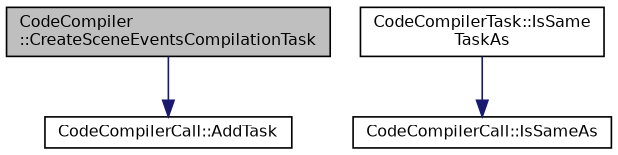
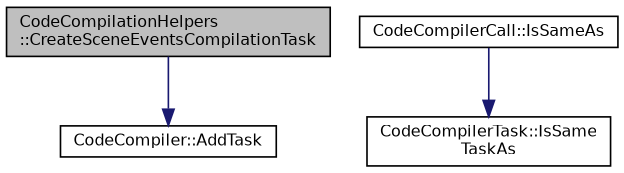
node "CodeCompiler ::CreateSceneEventsCompilationTask": label "CodeCompiler ::CreateSceneEventsCompilationTask" -> "CodeCompilationHelpers ::CreateSceneEventsCompilationTask"
edge "CodeCompilerTask::IsSame TaskAs" -> "CodeCompilerCall::IsSameAs": reversed
node "CodeCompilerCall::AddTask": label "CodeCompilerCall::AddTask" -> "CodeCompiler::AddTask"
